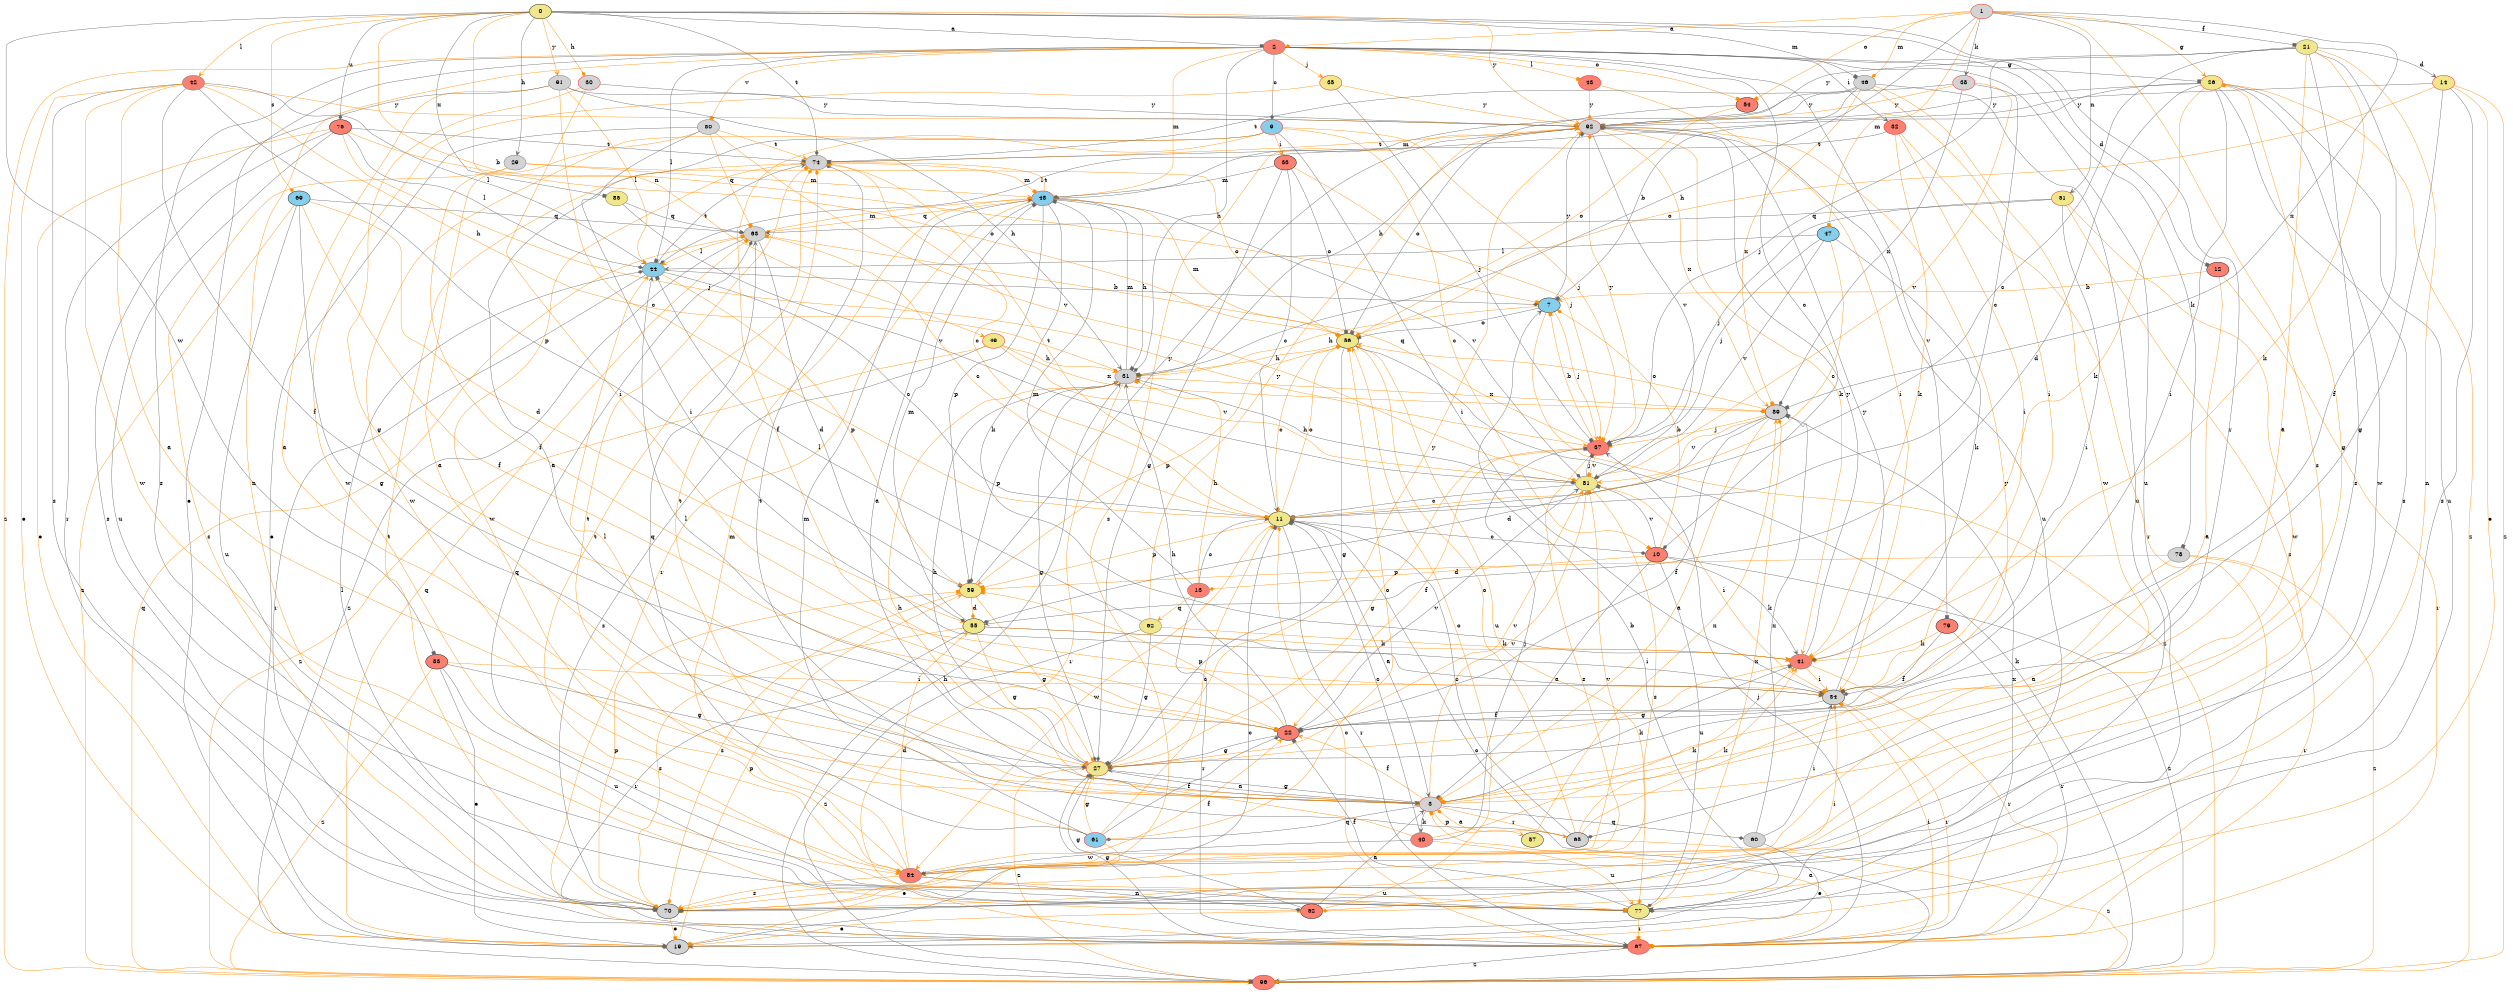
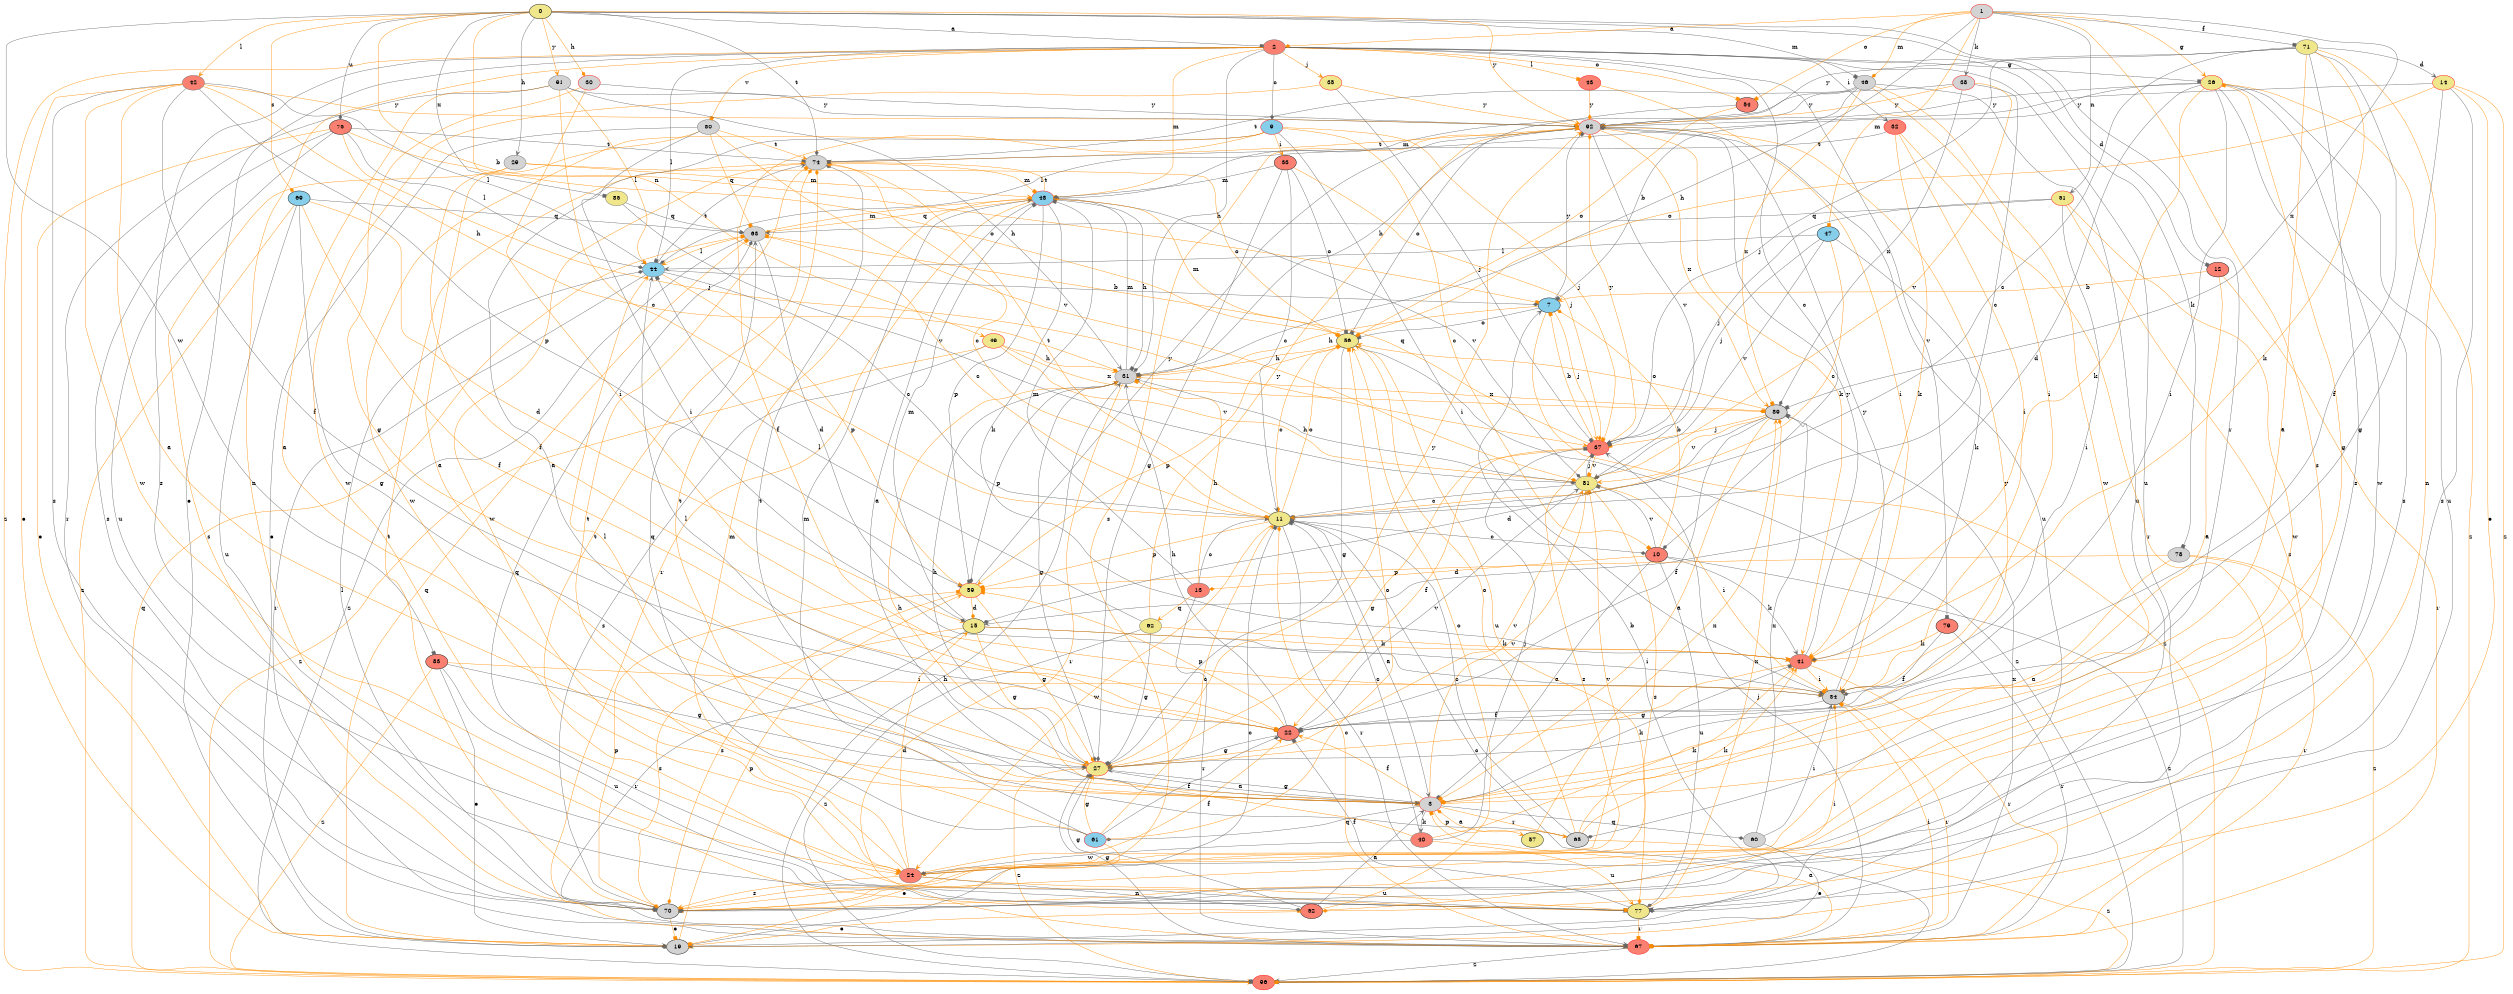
node "21": label "21" -> "71"
node "55": label "55" -> "15"
edge "56" -> "96": label "k" -> "z"
node "84": label "84" -> "24"
